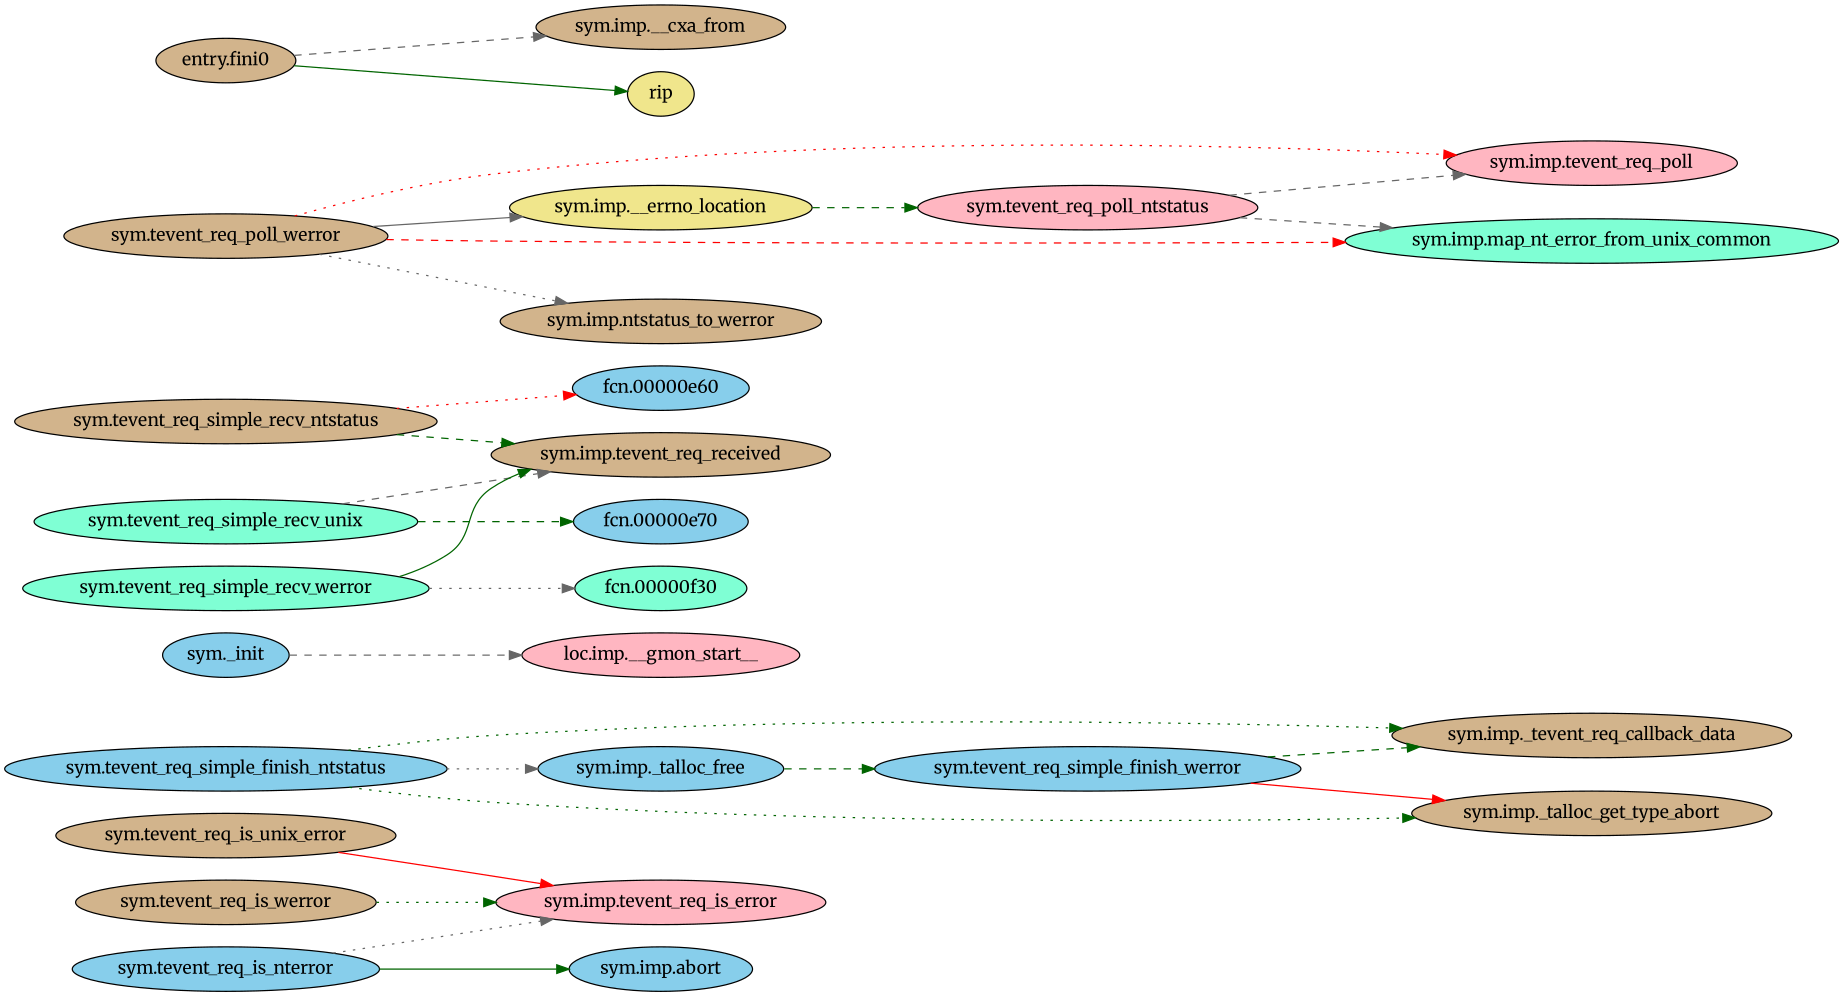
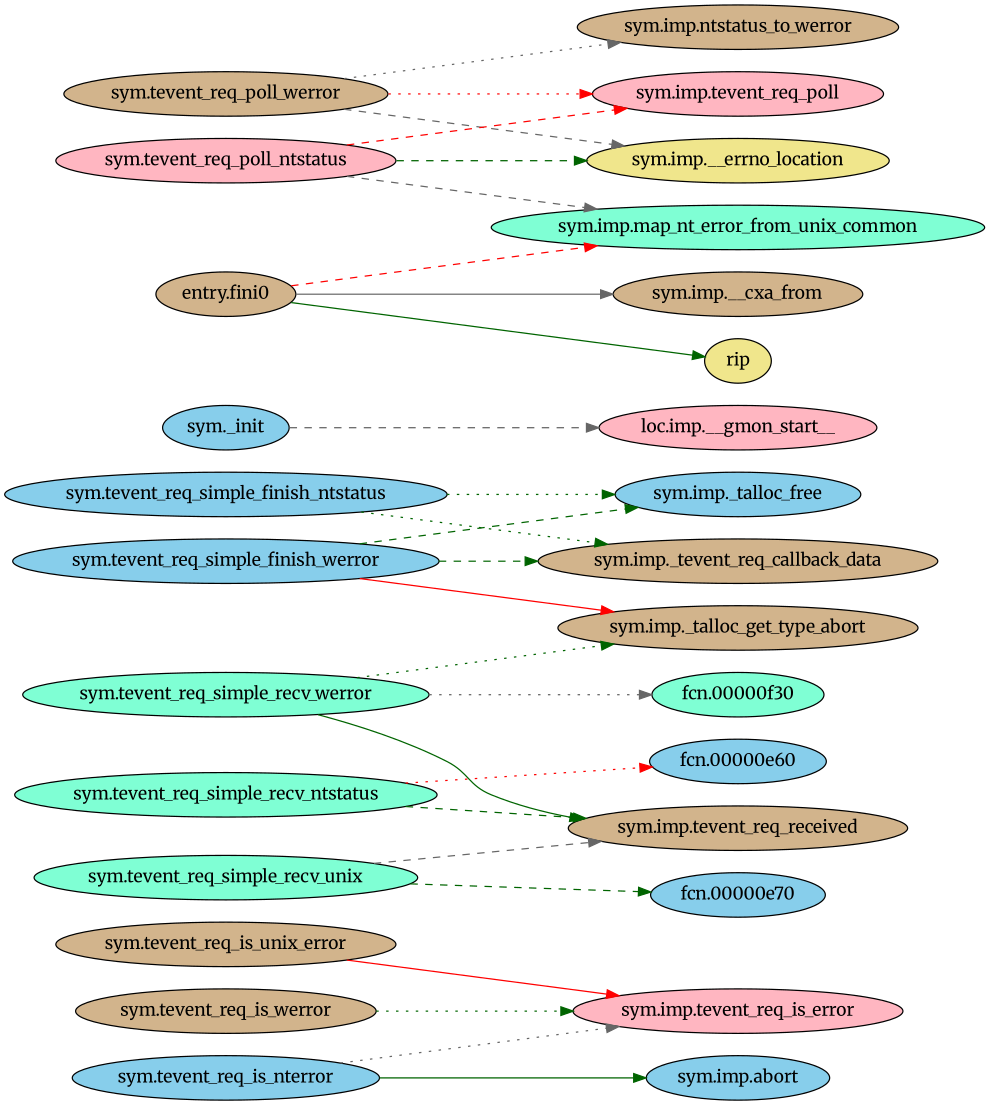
edge "entry.fini0" -> "sym.imp.__cxa_from": style dashed -> solid
edge "sym.tevent_req_poll_ntstatus" -> "sym.imp.tevent_req_poll": color gray40 -> red
edge "sym.imp.__errno_location" -> "sym.tevent_req_poll_ntstatus": reversed
edge "sym.tevent_req_poll_werror" -> "sym.imp.__errno_location": style solid -> dashed
edge "sym.tevent_req_poll_werror" -> "sym.imp.map_nt_error_from_unix_common": now "entry.fini0" -> "sym.imp.map_nt_error_from_unix_common"
node "sym.tevent_req_simple_recv_ntstatus": fillcolor tan -> aquamarine
edge "sym.tevent_req_simple_finish_ntstatus" -> "sym.imp._talloc_free": color gray40 -> darkgreen
edge "sym.imp._talloc_free" -> "sym.tevent_req_simple_finish_werror": reversed
edge "sym.tevent_req_simple_finish_ntstatus" -> "sym.imp._talloc_get_type_abort": now "sym.tevent_req_simple_recv_werror" -> "sym.imp._talloc_get_type_abort"
